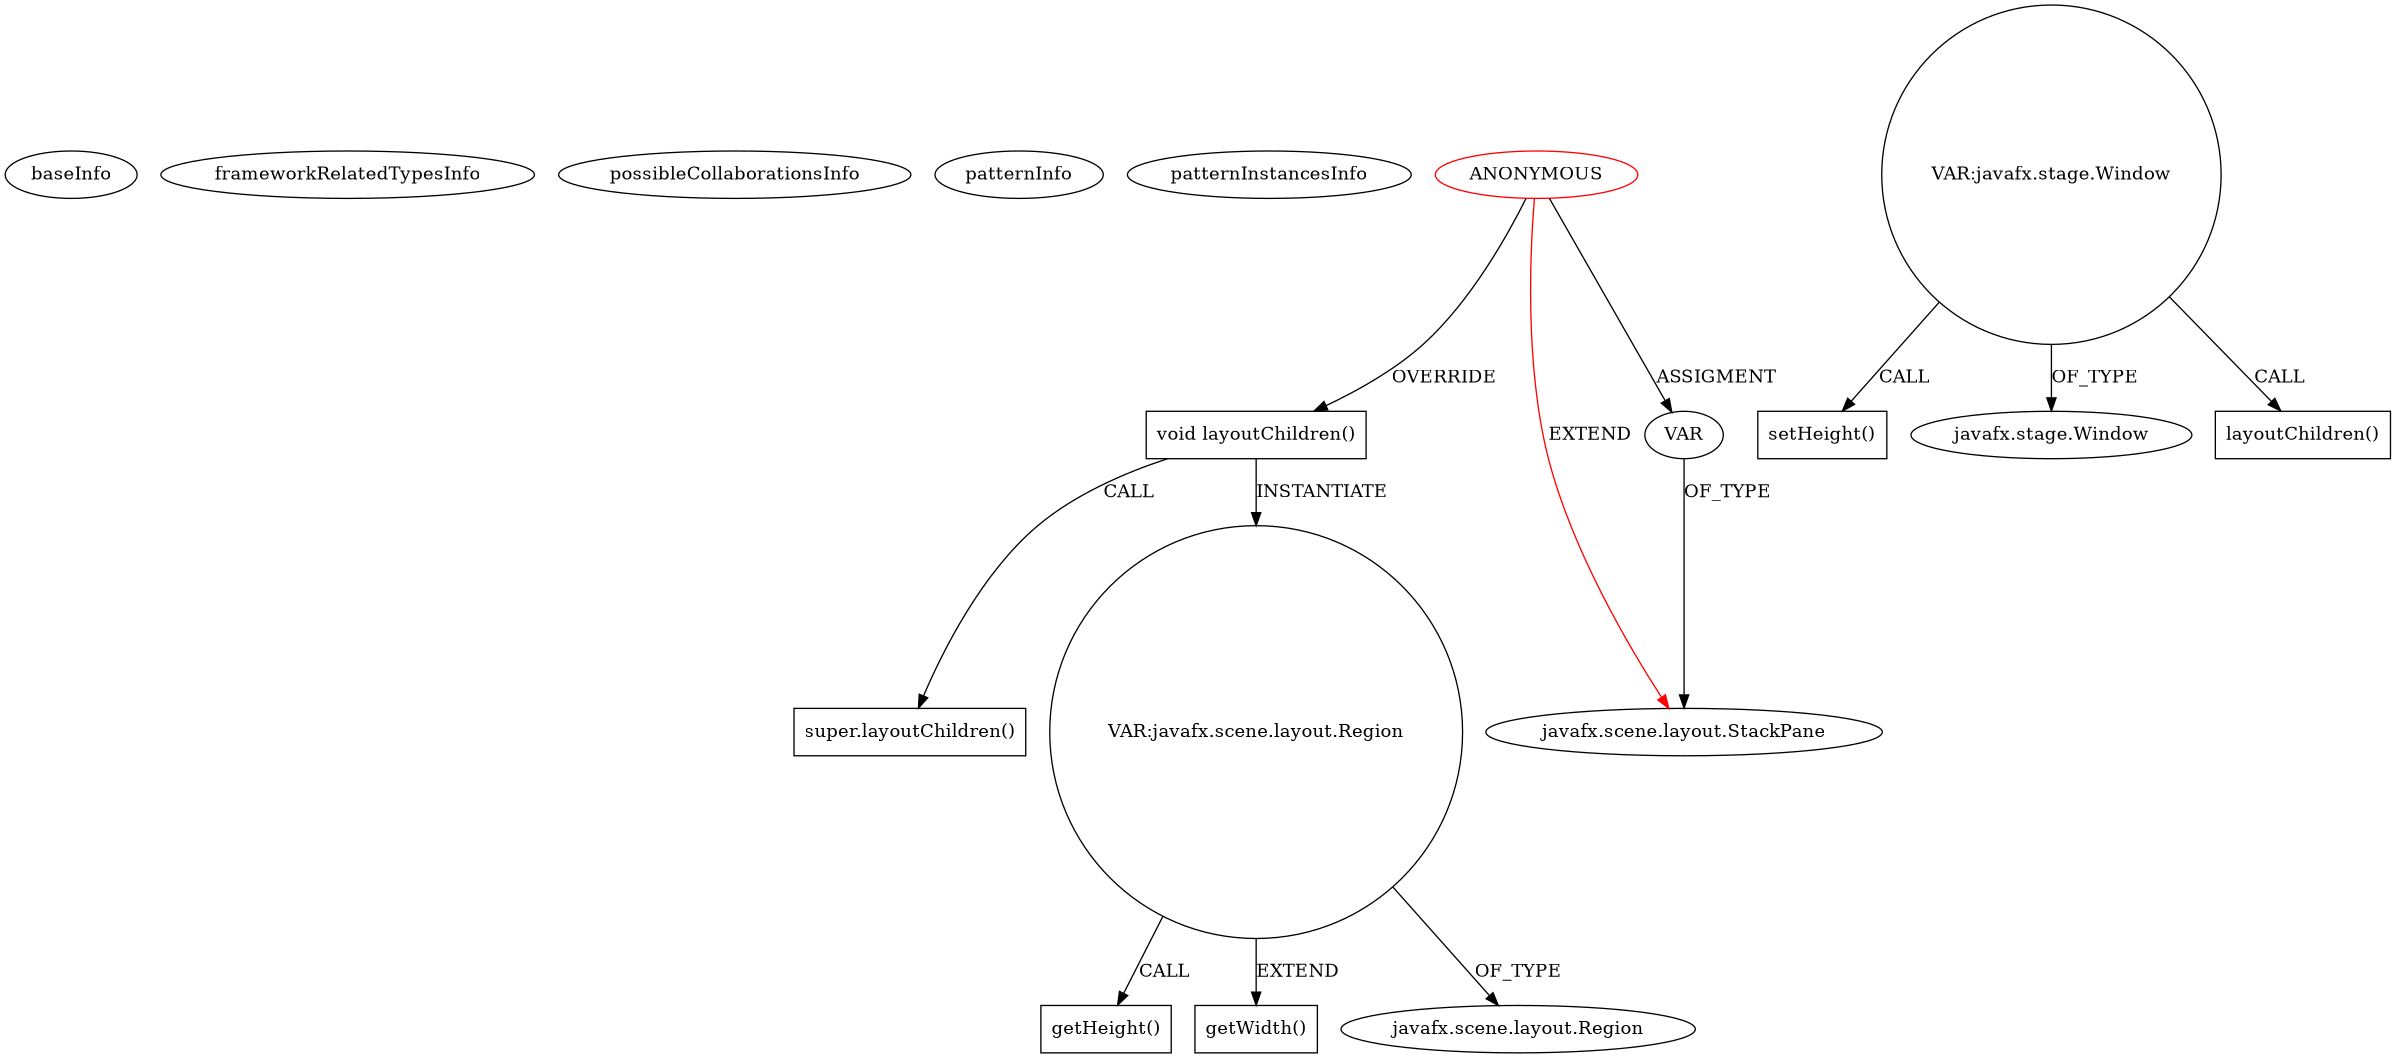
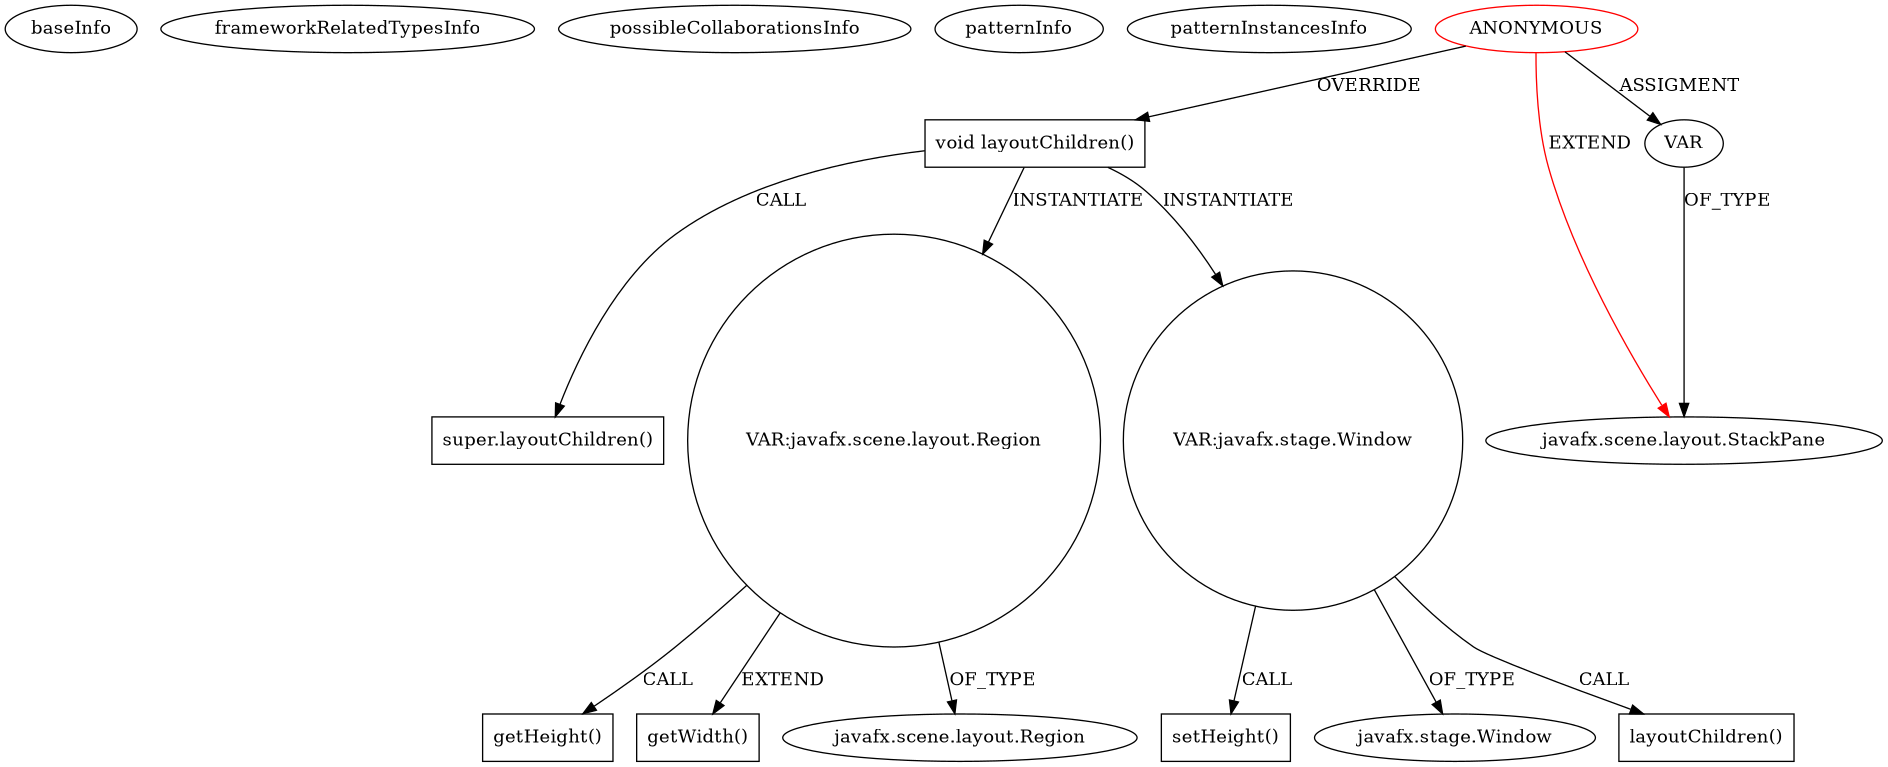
edge "void layoutChildren()" -> "VAR:javafx.stage.Window": added, label "INSTANTIATE"
